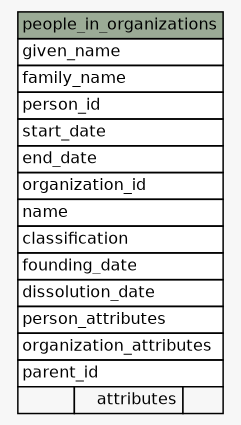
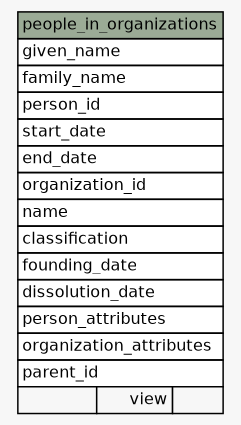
node "people_in_organizations": text "attributes" -> "view"
